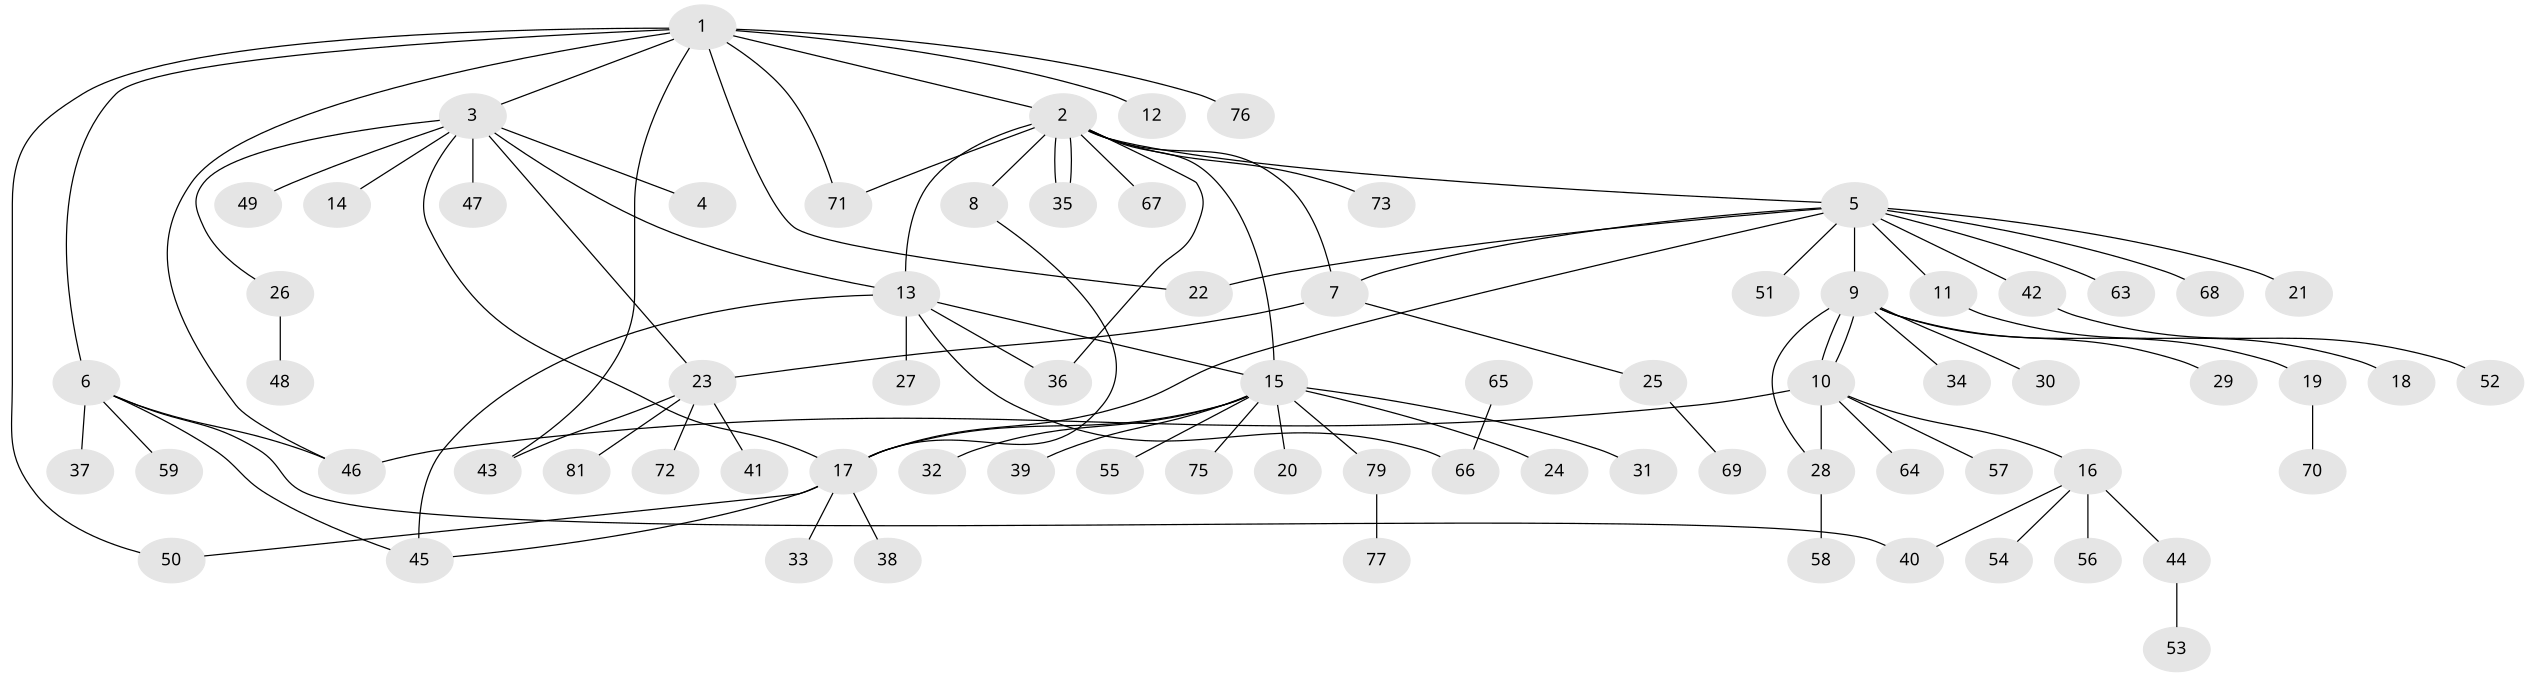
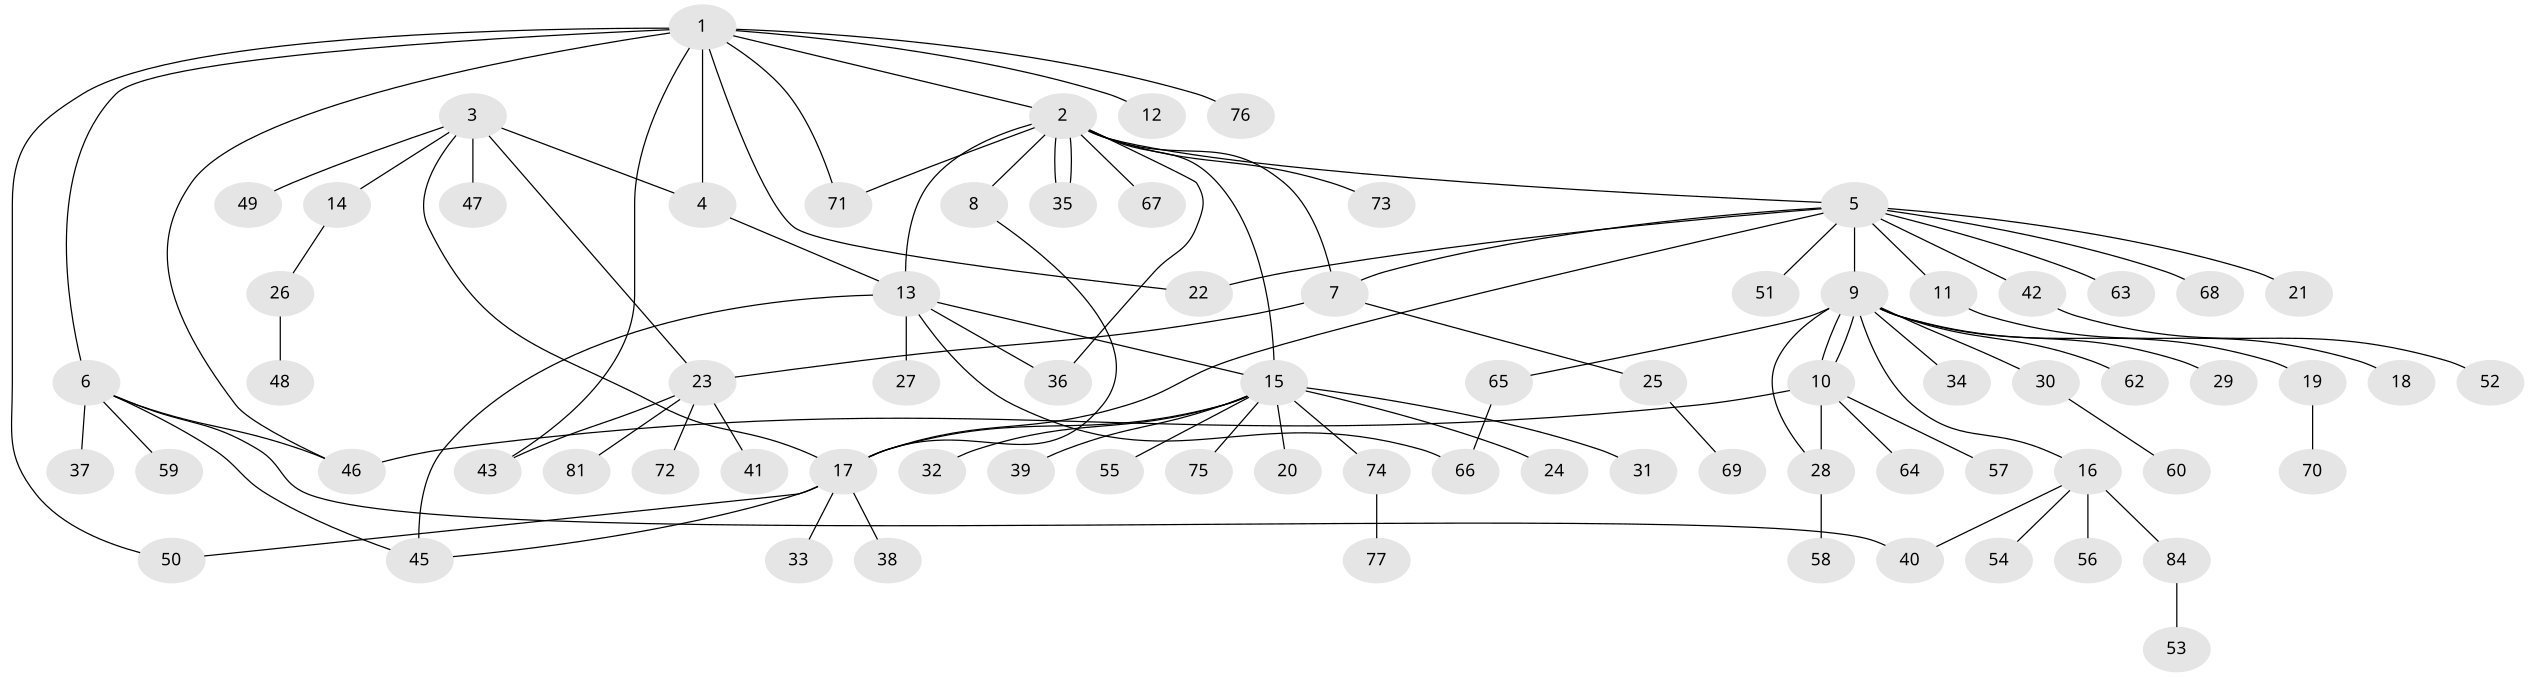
edge "1" -- "3": now "1" -- "4"
edge "3" -- "26": now "14" -- "26"
edge "3" -- "13": now "4" -- "13"
edge "9" -- "65": added
node "62": added
edge "10" -- "16": now "9" -- "16"
node "79": label "79" -> "74"
node "60": added
node "44": label "44" -> "84"
